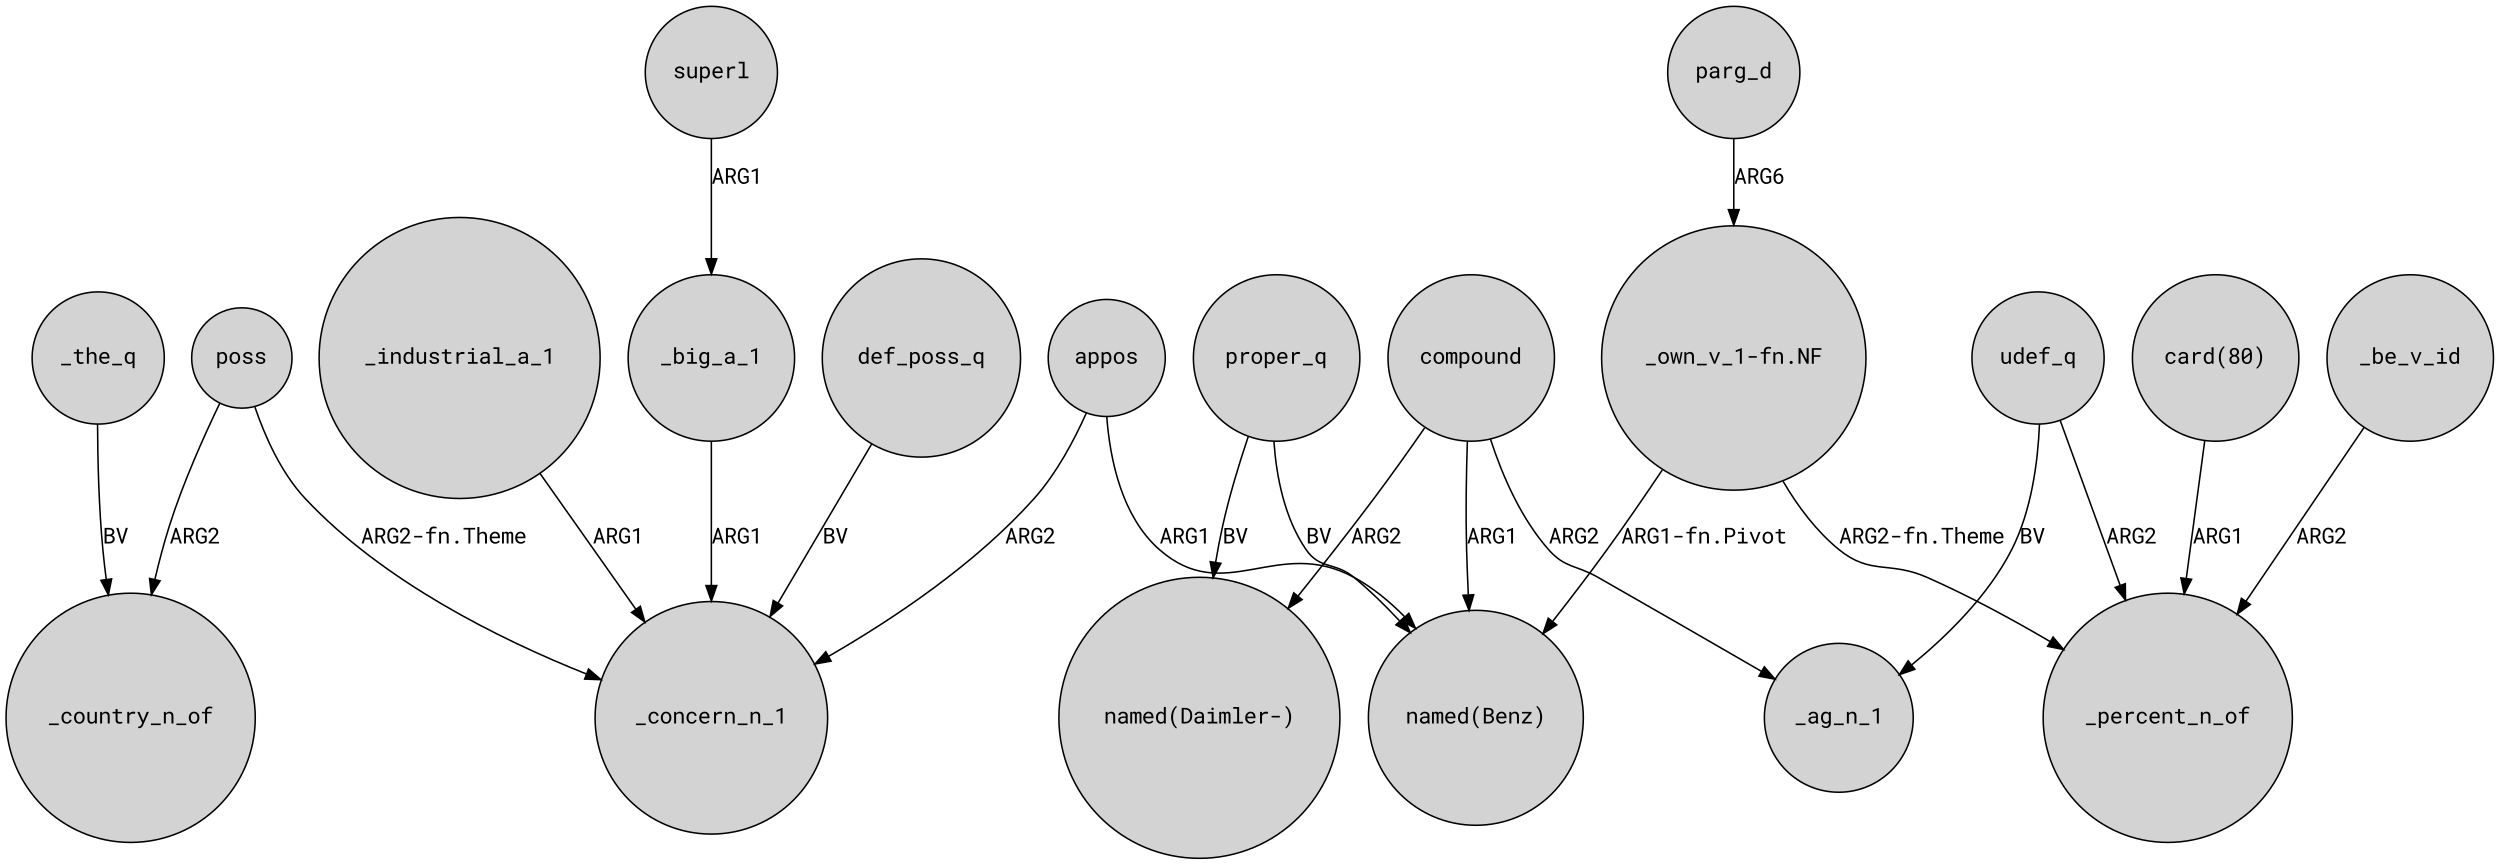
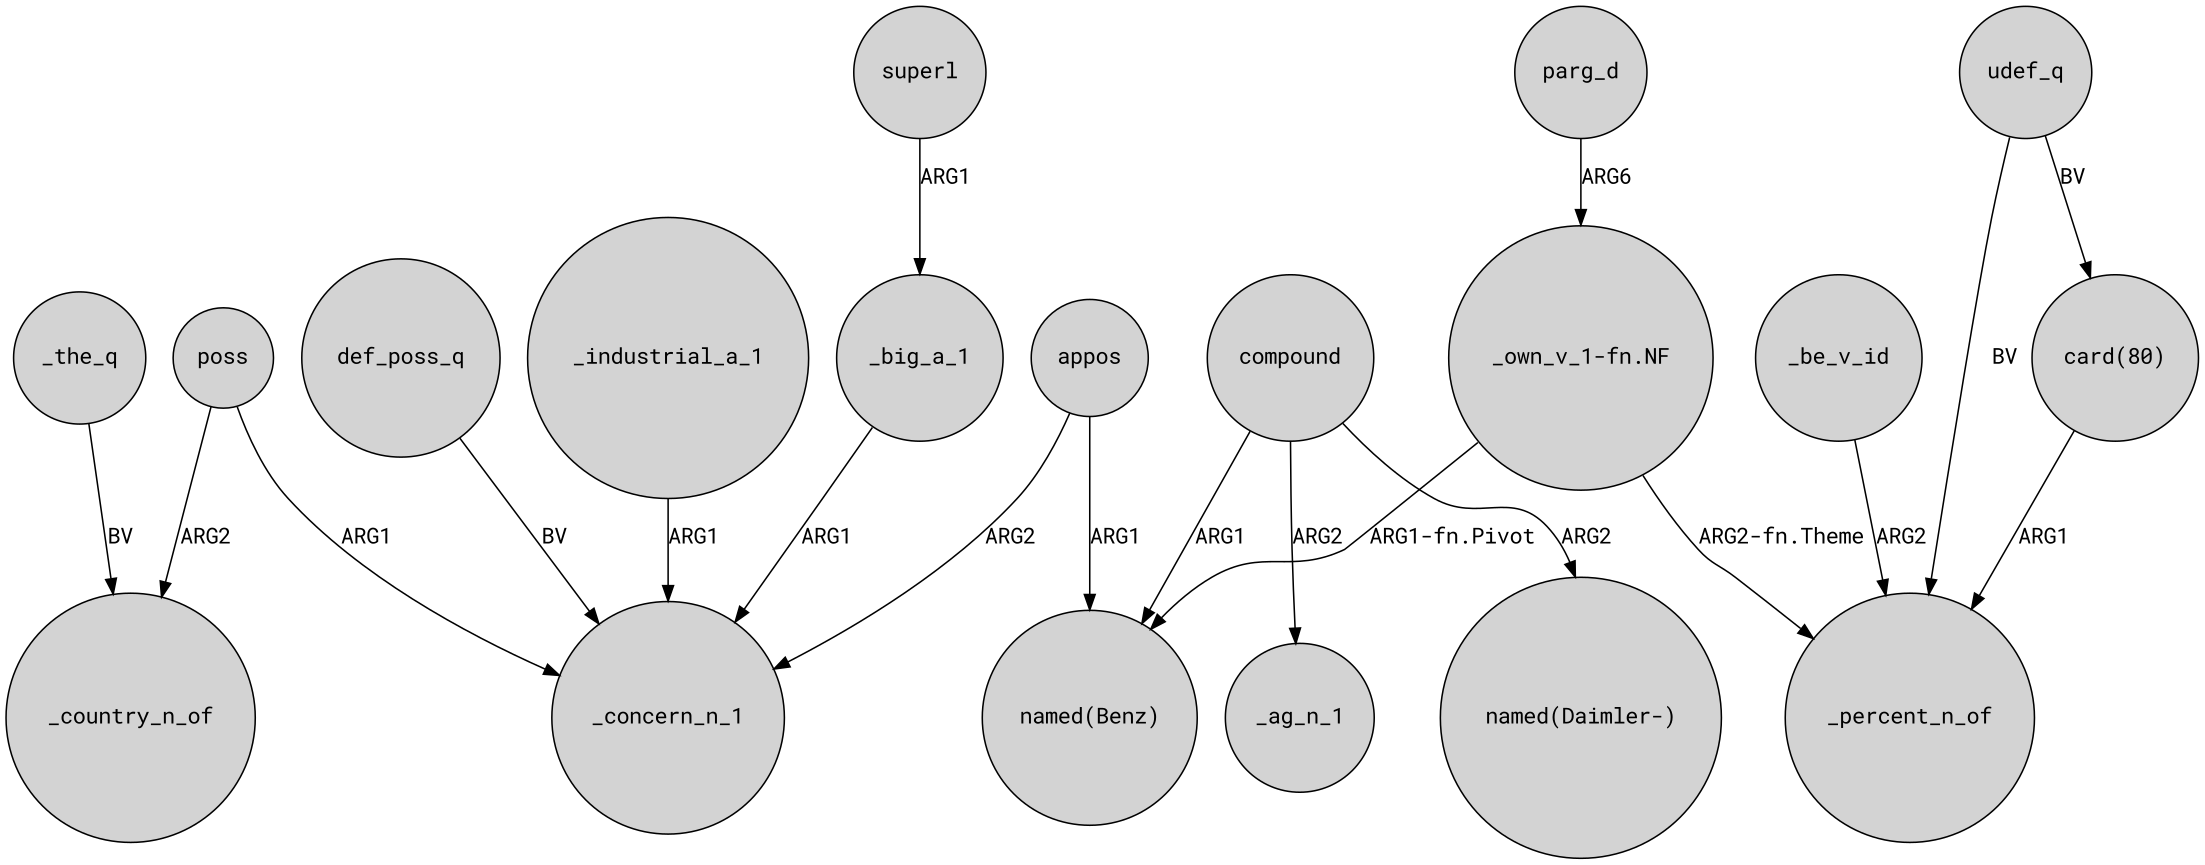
node "proper_q": removed
edge "poss" -> "_concern_n_1": label "ARG2-fn.Theme" -> "ARG1"
edge "udef_q" -> "_percent_n_of": label "ARG2" -> "BV"
edge "udef_q" -> "_ag_n_1": now "udef_q" -> "card(80)"
